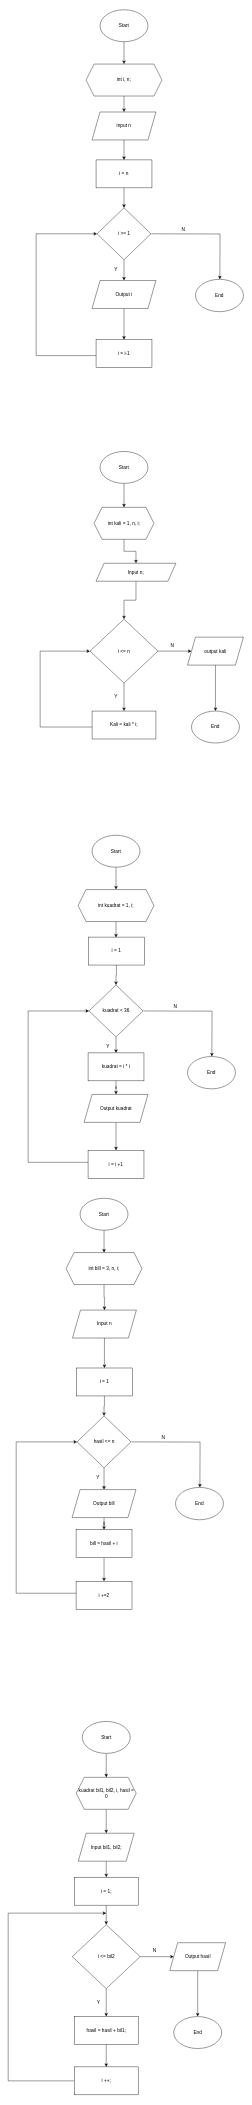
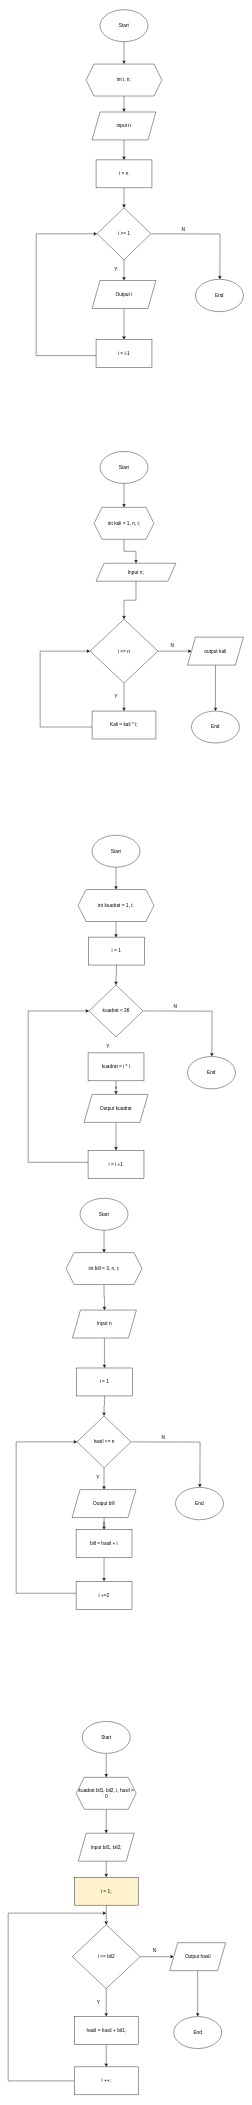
edge "kuadrat < 36" -> "kuadrat = i * i": removed
node "i = 1;": fillcolor #ffffff -> #fff2cc
